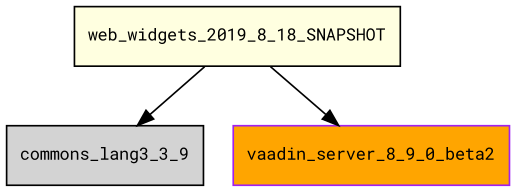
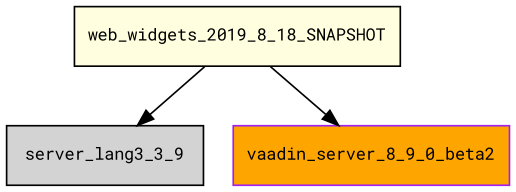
node "commons_lang3_3_9": label "commons_lang3_3_9" -> "server_lang3_3_9"
